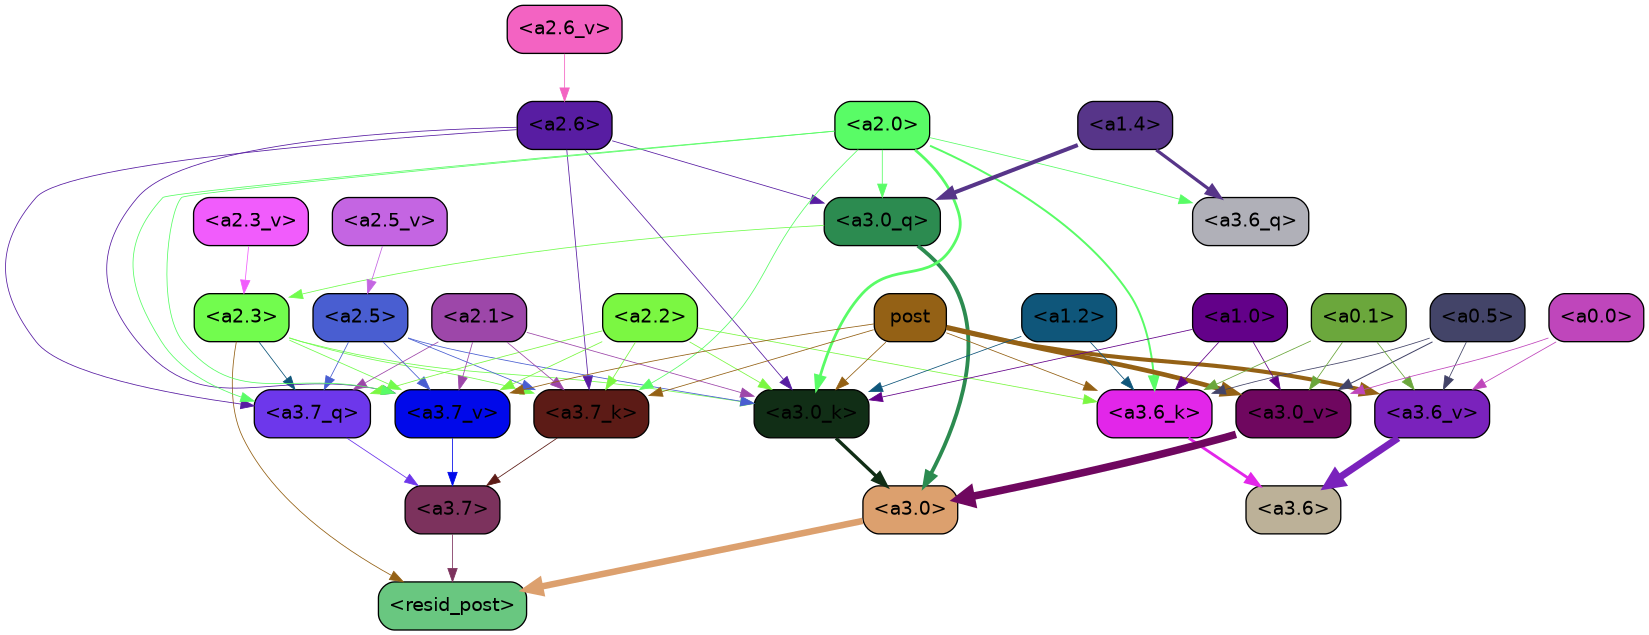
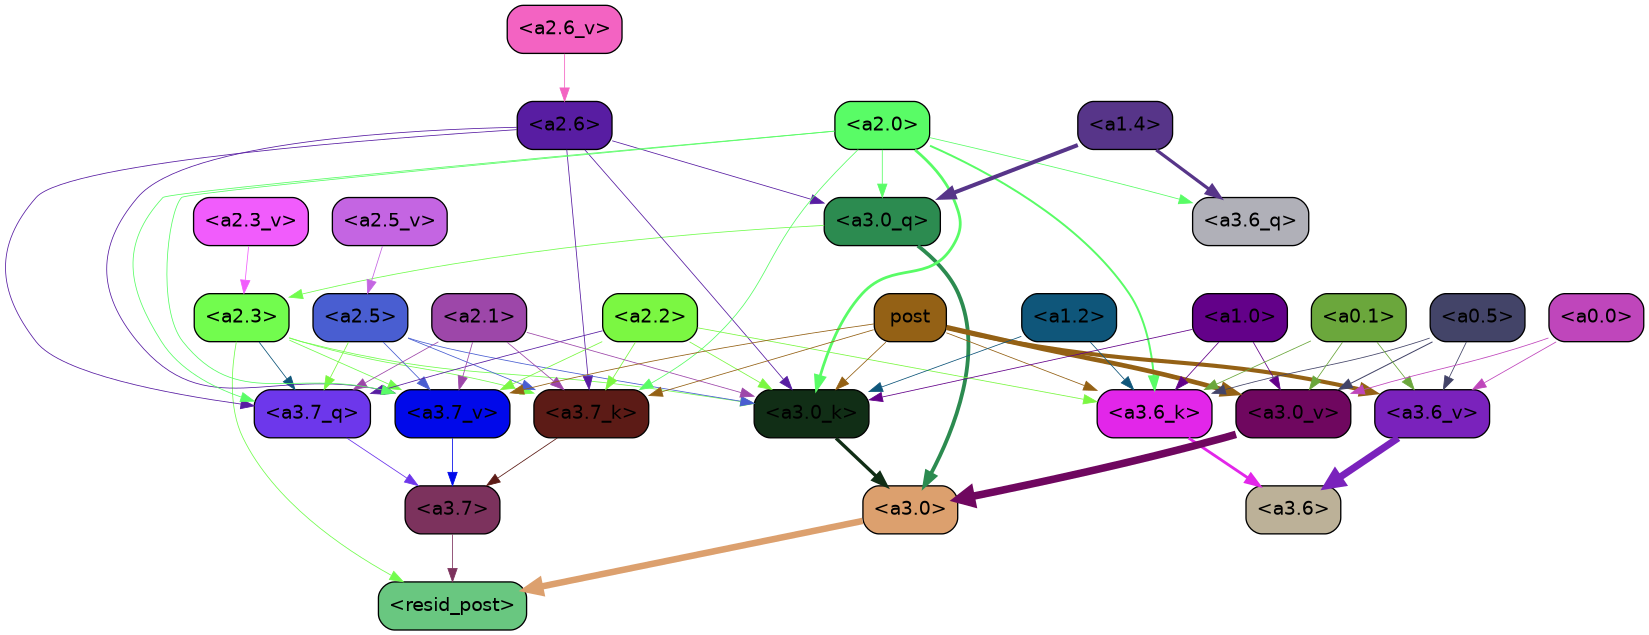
edge "<a2.2>" -> "<a3.7_q>": color #7bf742 -> #581da2
edge "<a2.5>" -> "<a3.7_q>": color #495ed1 -> #7bf742
edge "<a2.3>" -> "<resid_post>": color #946115 -> #72fc4e
